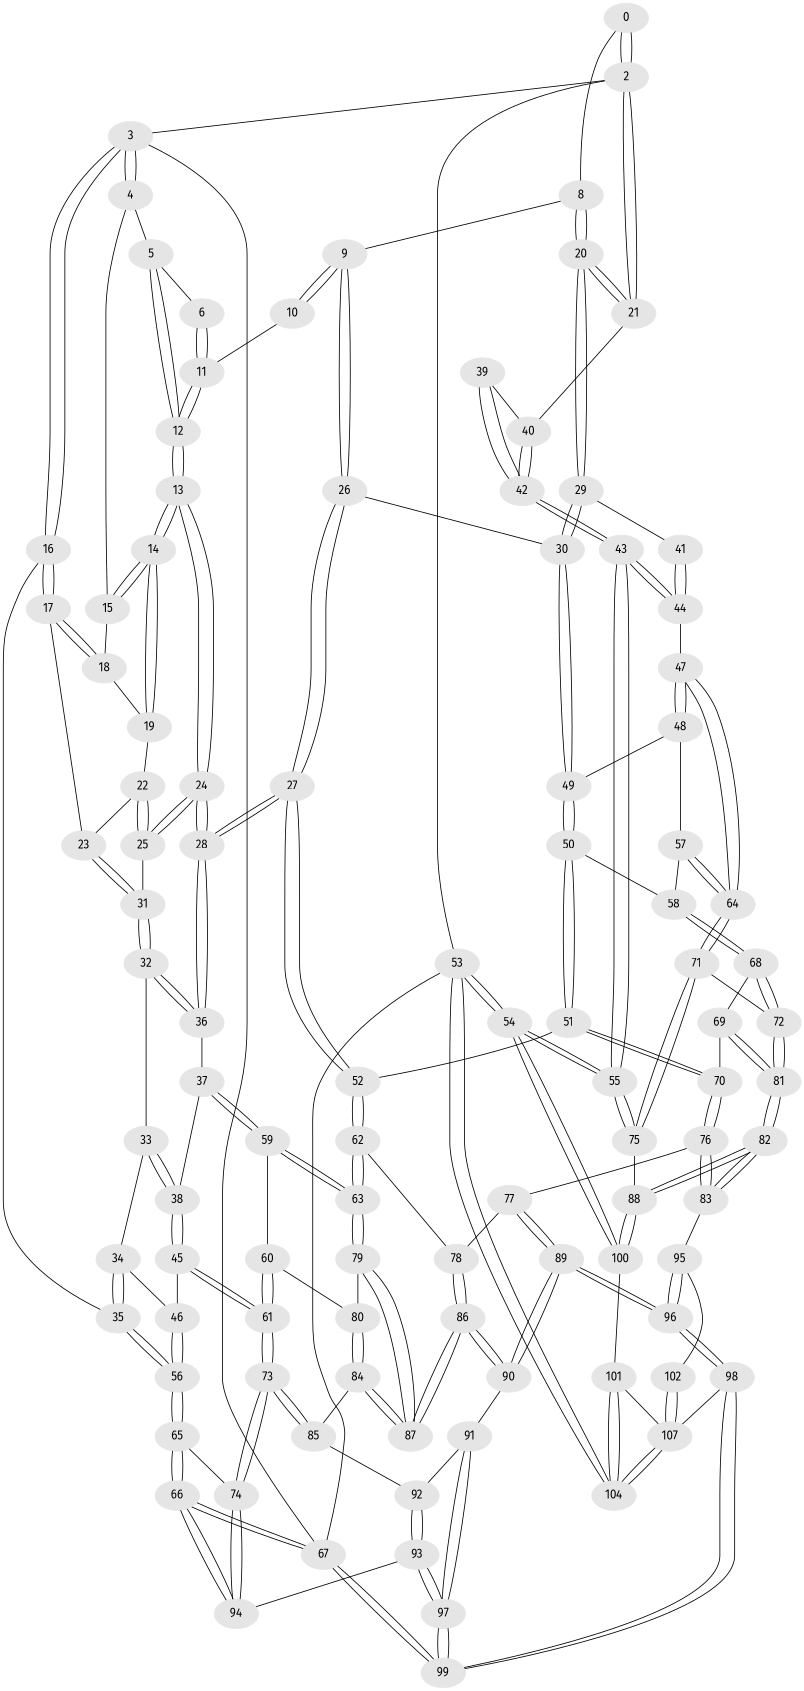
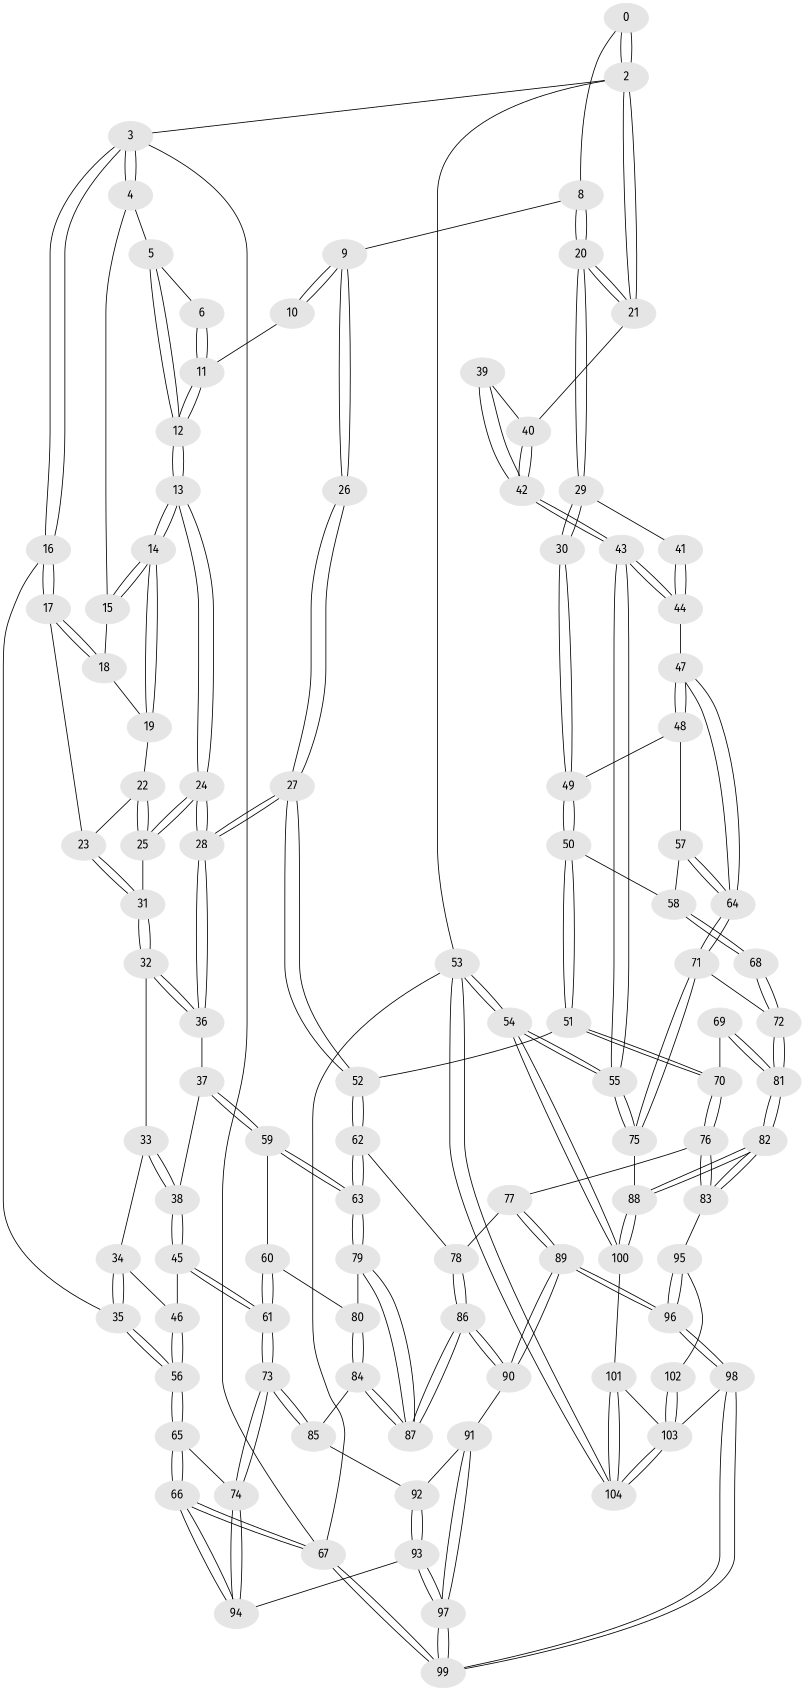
edge "26" -- "30": removed
edge "68" -- "69": removed
node "107": label "107" -> "103"
